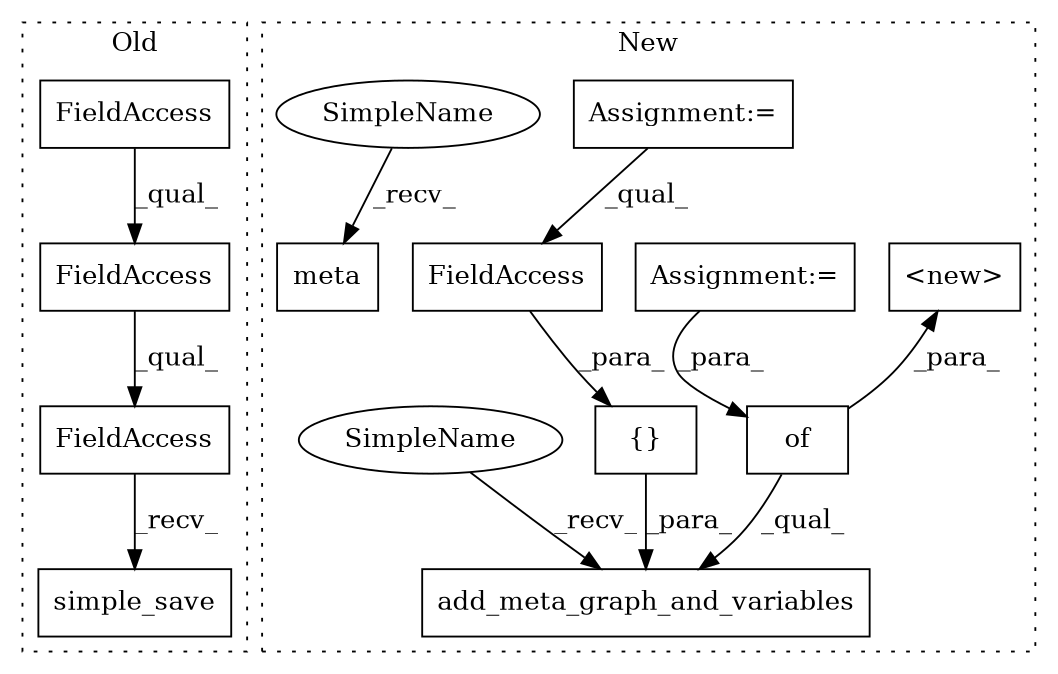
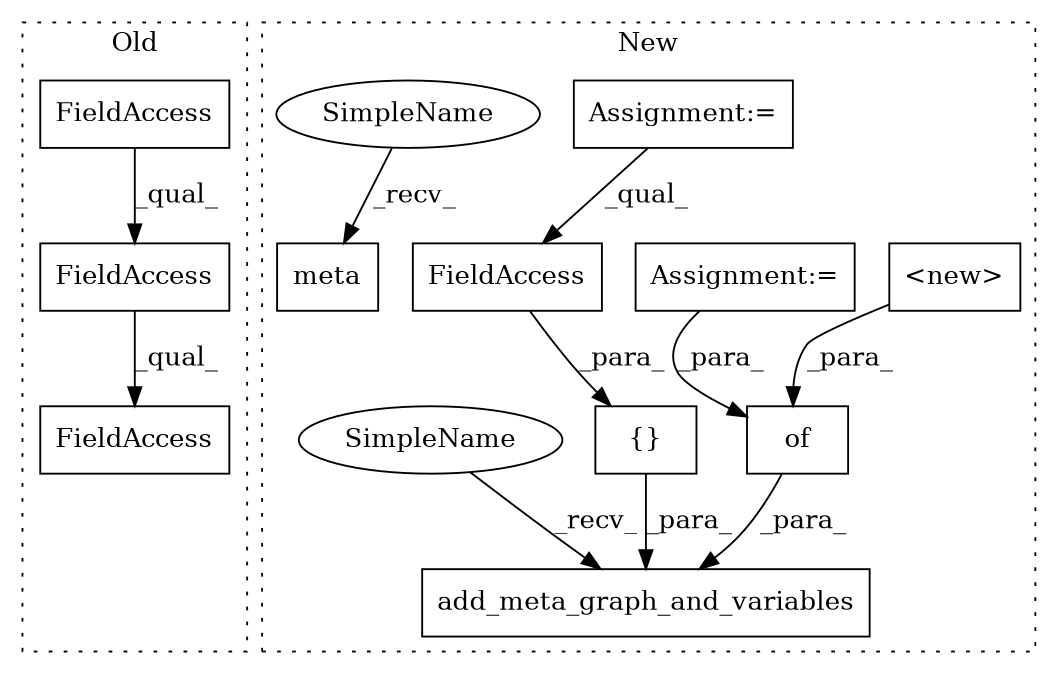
edge "of" -> "<new>": reversed
edge "of" -> "add_meta_graph_and_variables": label "_qual_" -> "_para_"
node "simple_save": removed
